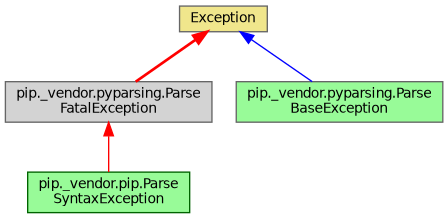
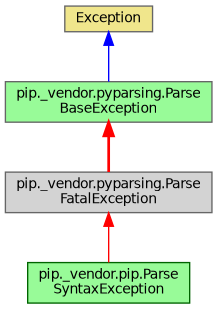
edge "pip._vendor.pyparsing.Parse FatalException" -> "Exception": now "pip._vendor.pyparsing.Parse FatalException" -> "pip._vendor.pyparsing.Parse BaseException"
